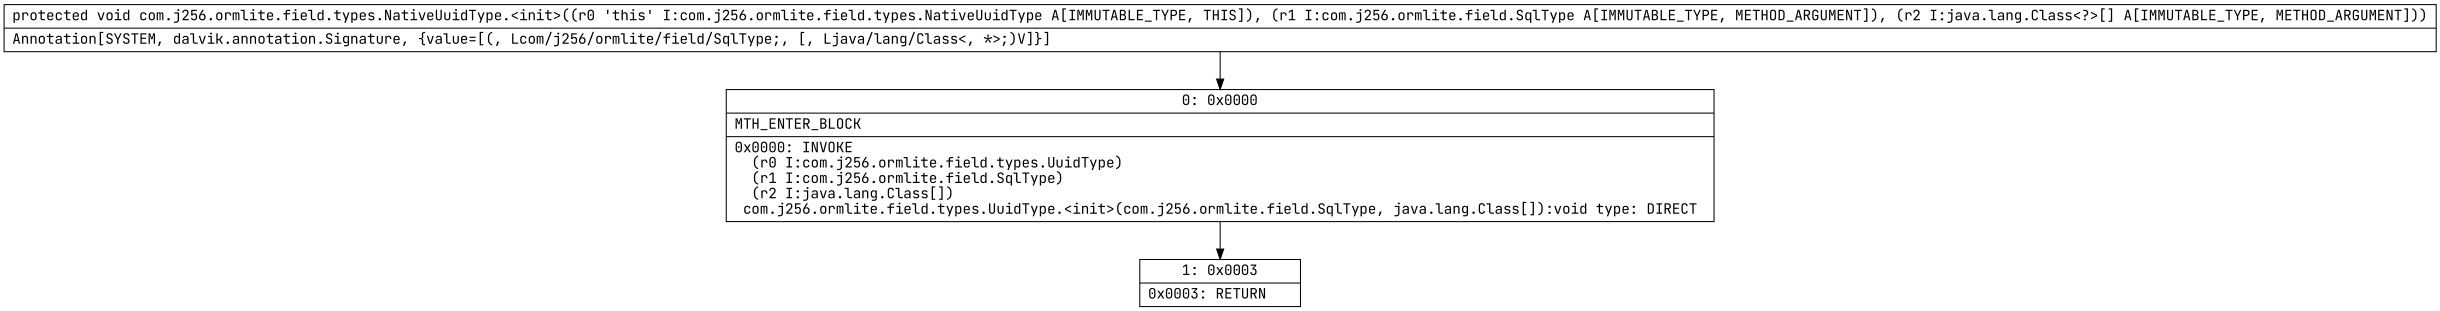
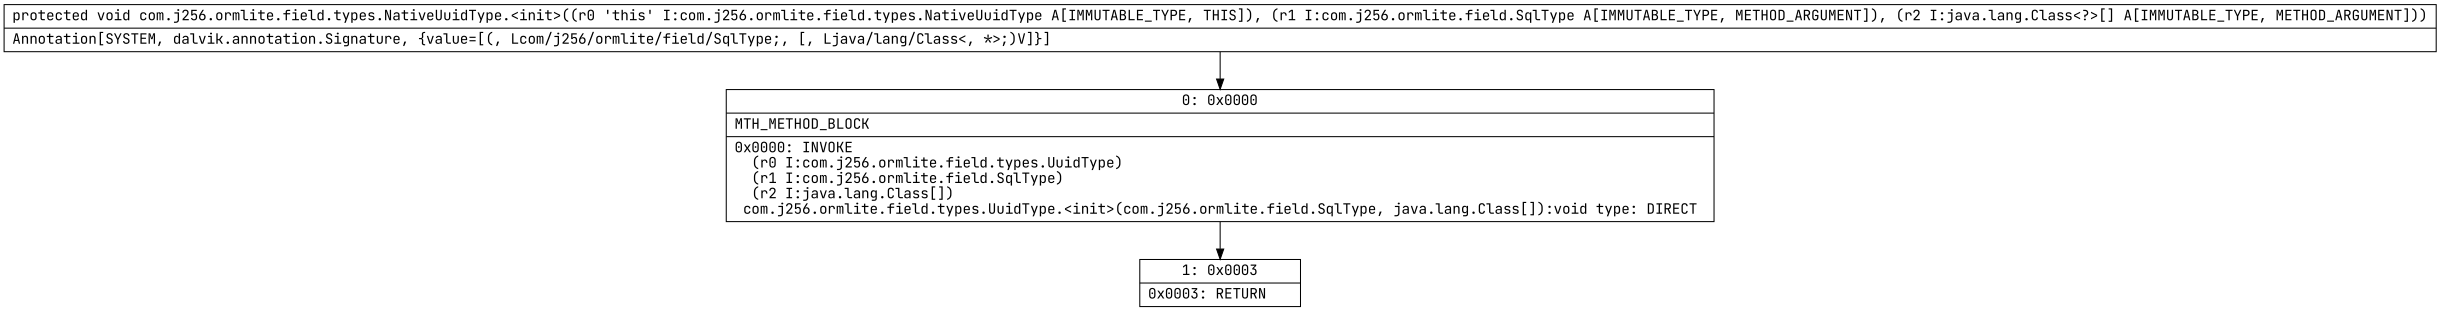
node "0: 0x0000": text "MTH_ENTER_BLOCK" -> "MTH_METHOD_BLOCK"
